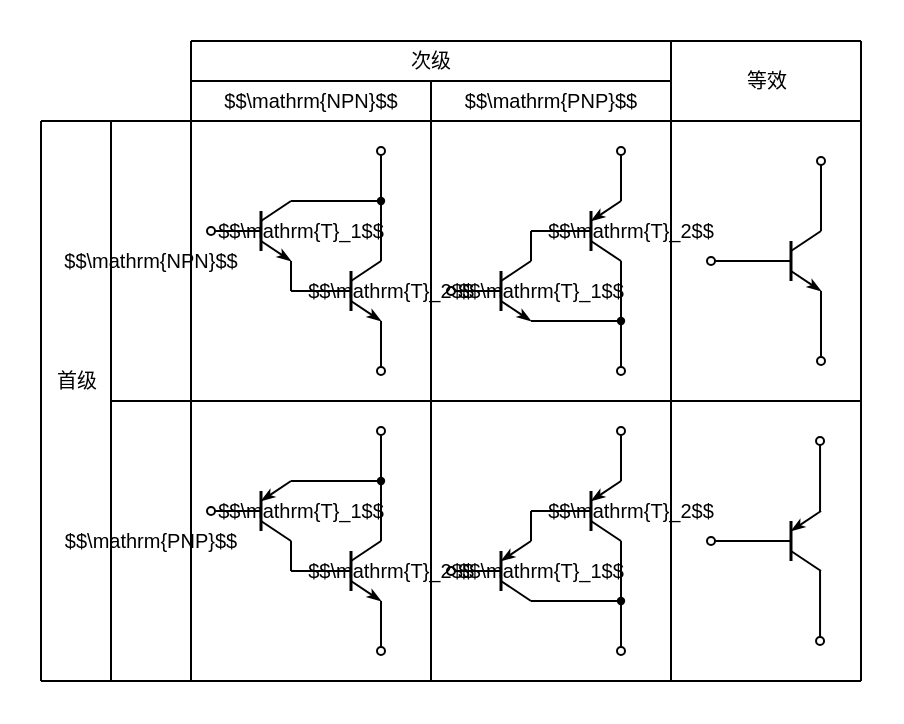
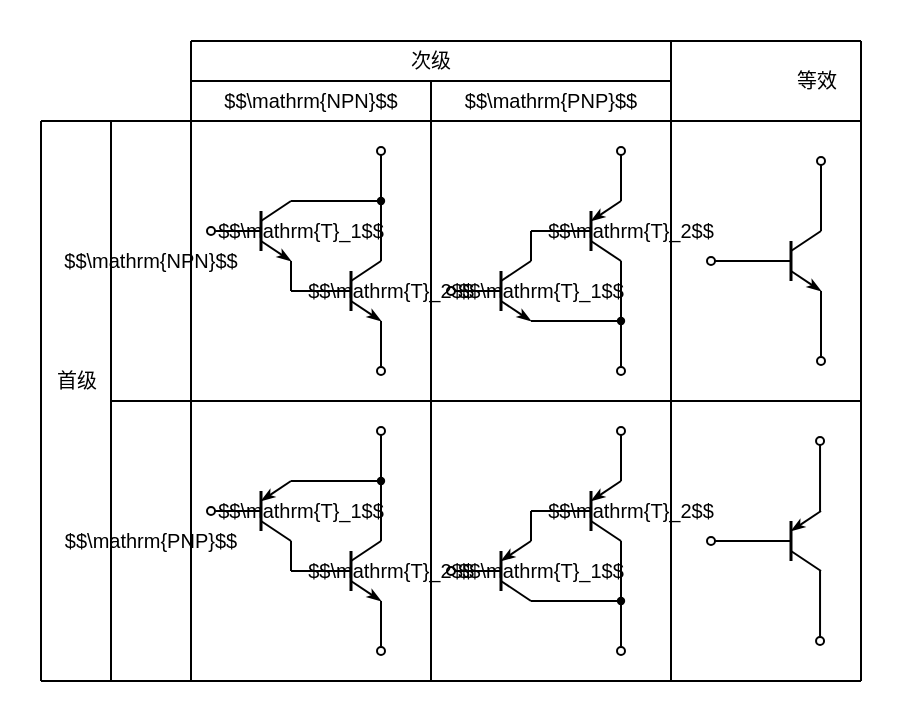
node "等效": moved (766, 81) -> (816, 81)
